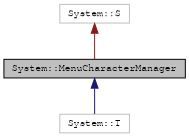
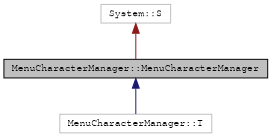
node "System::MenuCharacterManager": label "System::MenuCharacterManager" -> "MenuCharacterManager::MenuCharacterManager"
node "System::T": label "System::T" -> "MenuCharacterManager::T"
